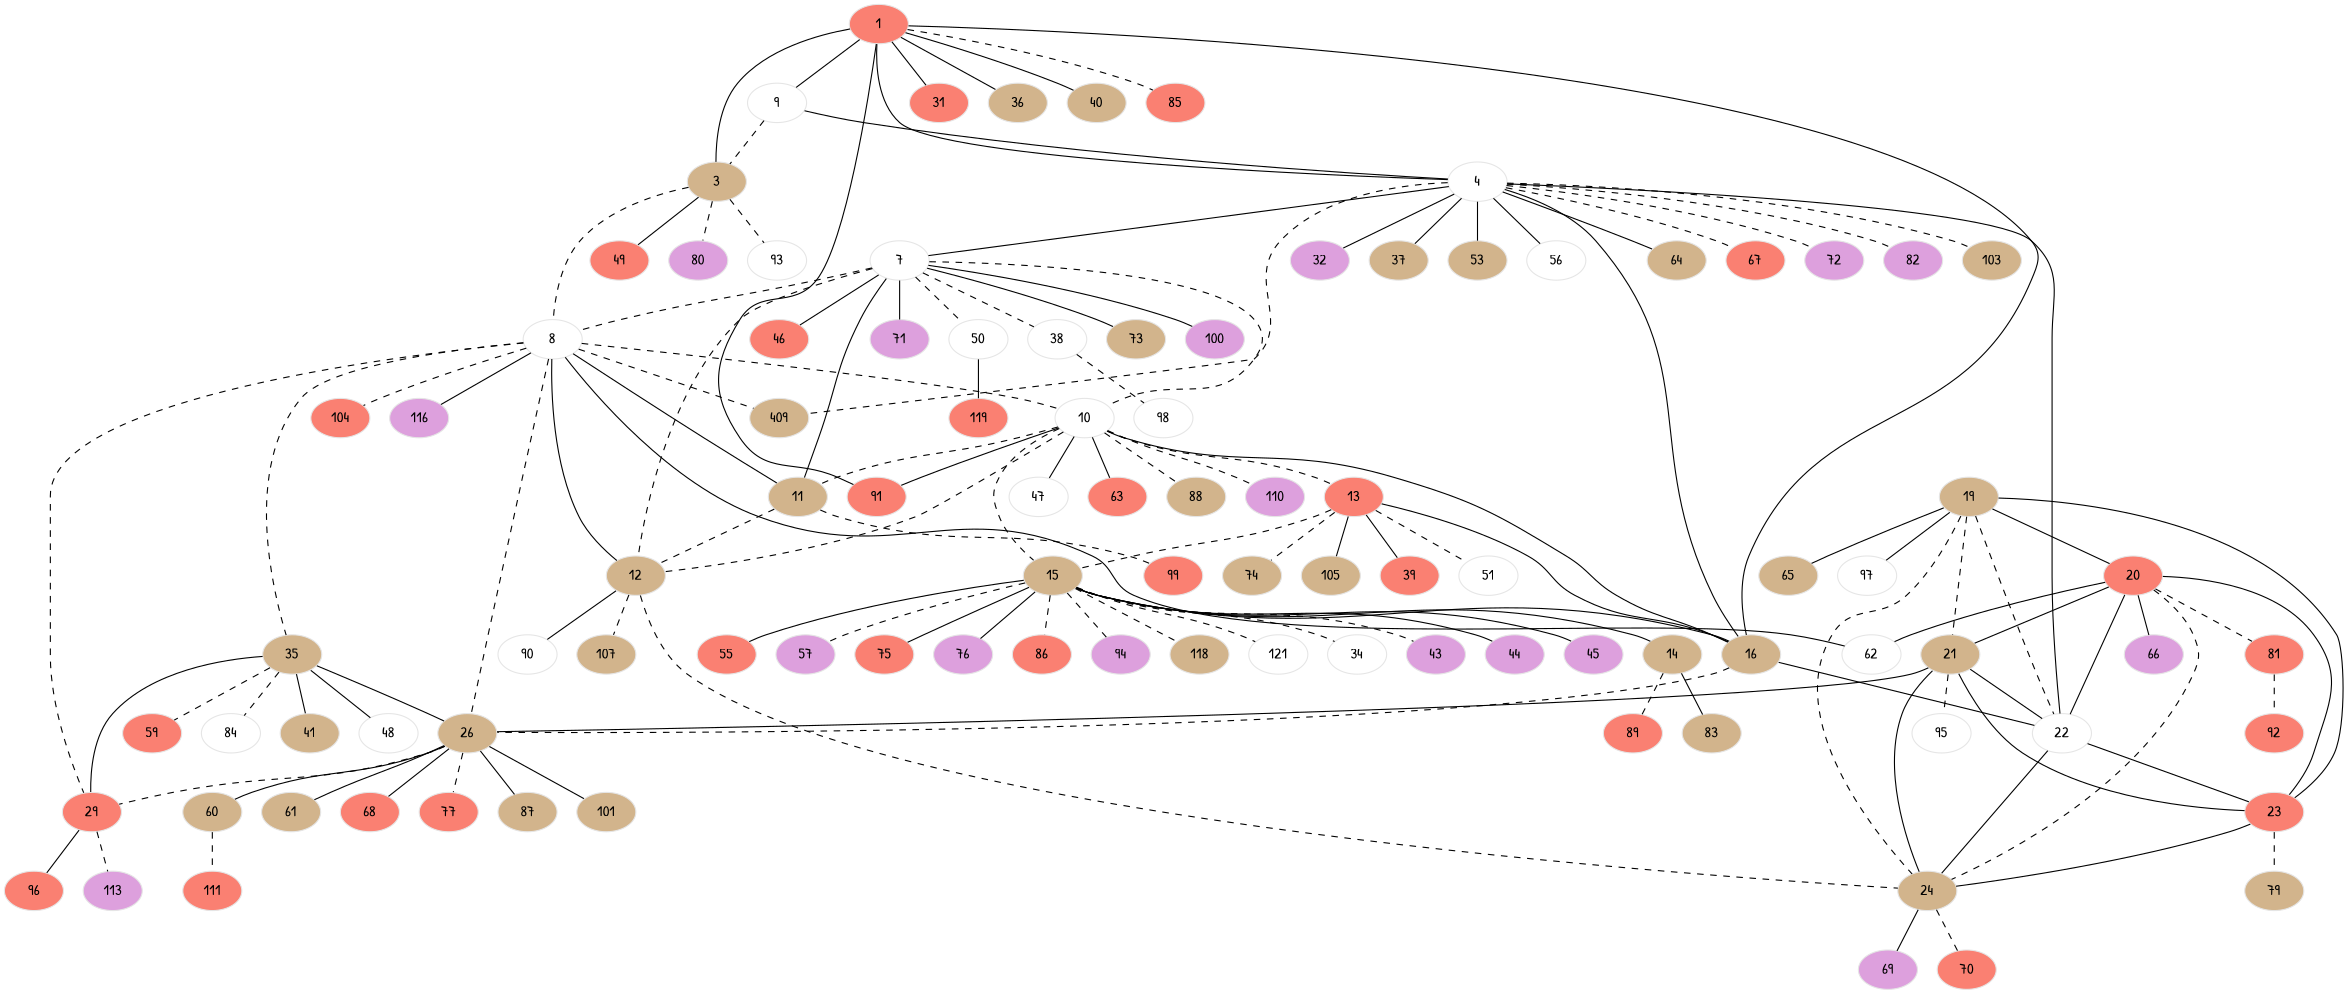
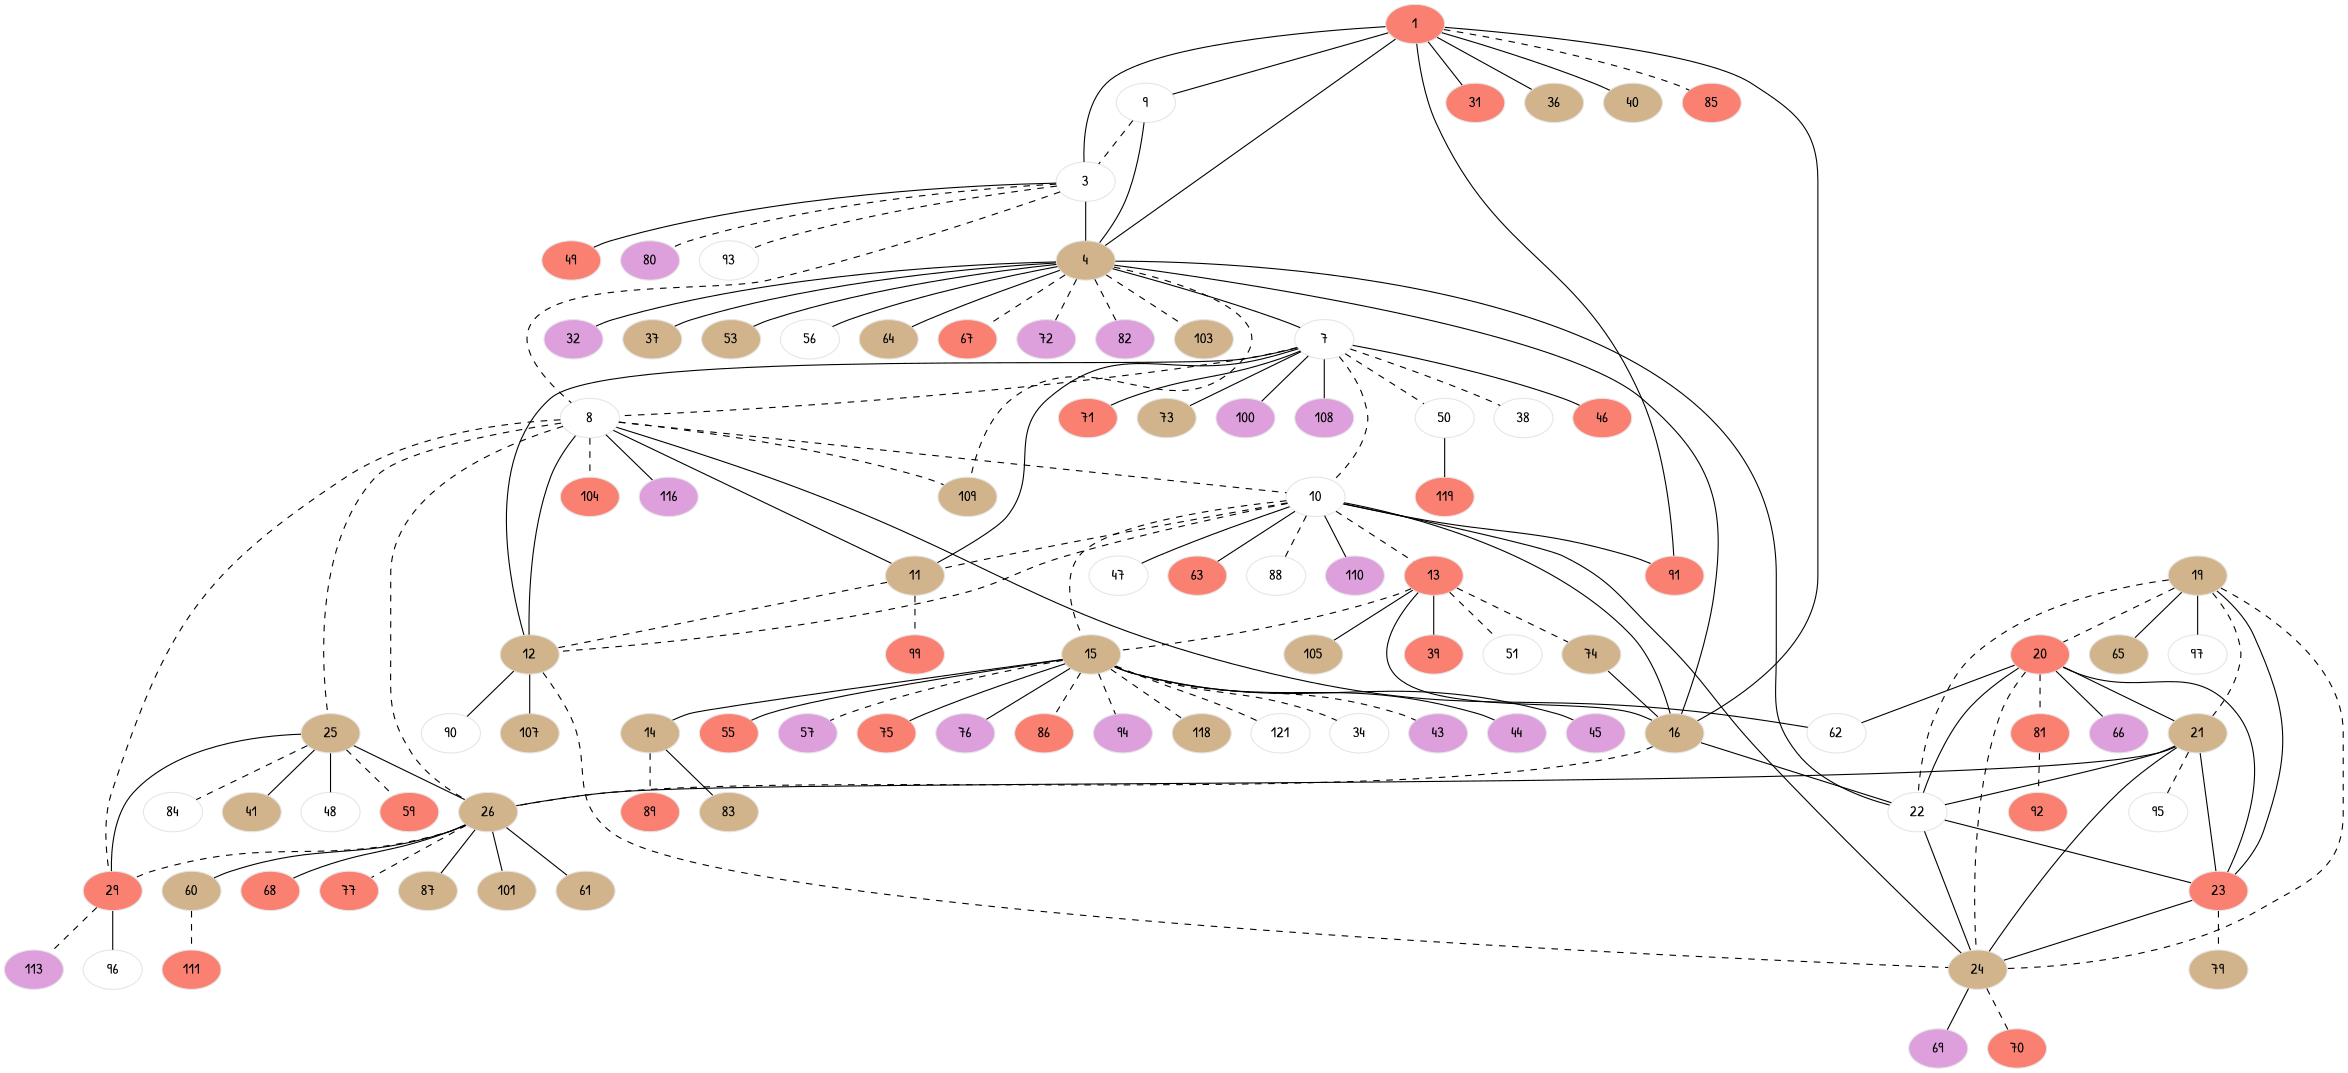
node "3": fillcolor tan -> white
node "4": fillcolor white -> tan
edge "3" -- "4": added
node "71": fillcolor plum -> salmon
edge "7" -- "12": style dashed -> solid
node "409": label "409" -> "109"
node "98": removed
node "108": added
edge "10" -- "110": style dashed -> solid
node "88": fillcolor tan -> white
edge "19" -- "20": style solid -> dashed
edge "15" -- "16": now "74" -- "16"
edge "12" -- "107": style dashed -> solid
node "35": label "35" -> "25"
edge "10" -- "24": added
node "96": fillcolor salmon -> white
